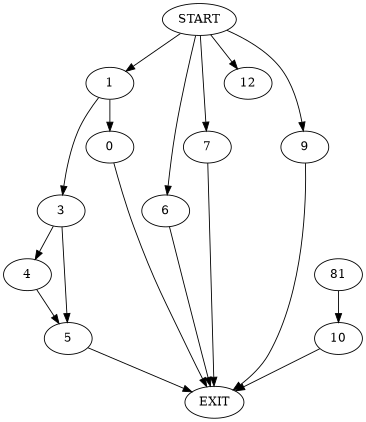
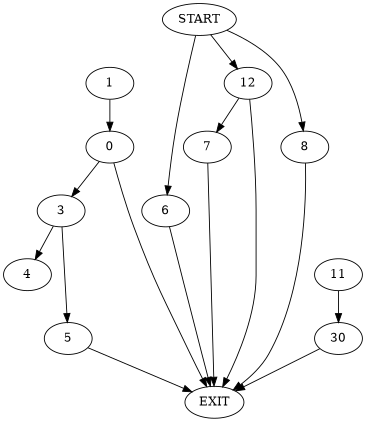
edge "START" -> "1": removed
edge "START" -> "7": now "12" -> "7"
edge "1" -> "3": now "0" -> "3"
node "9": label "9" -> "8"
edge "12" -> "EXIT": added
node "81": label "81" -> "11"
edge "4" -> "5": removed
node "10": label "10" -> "30"
